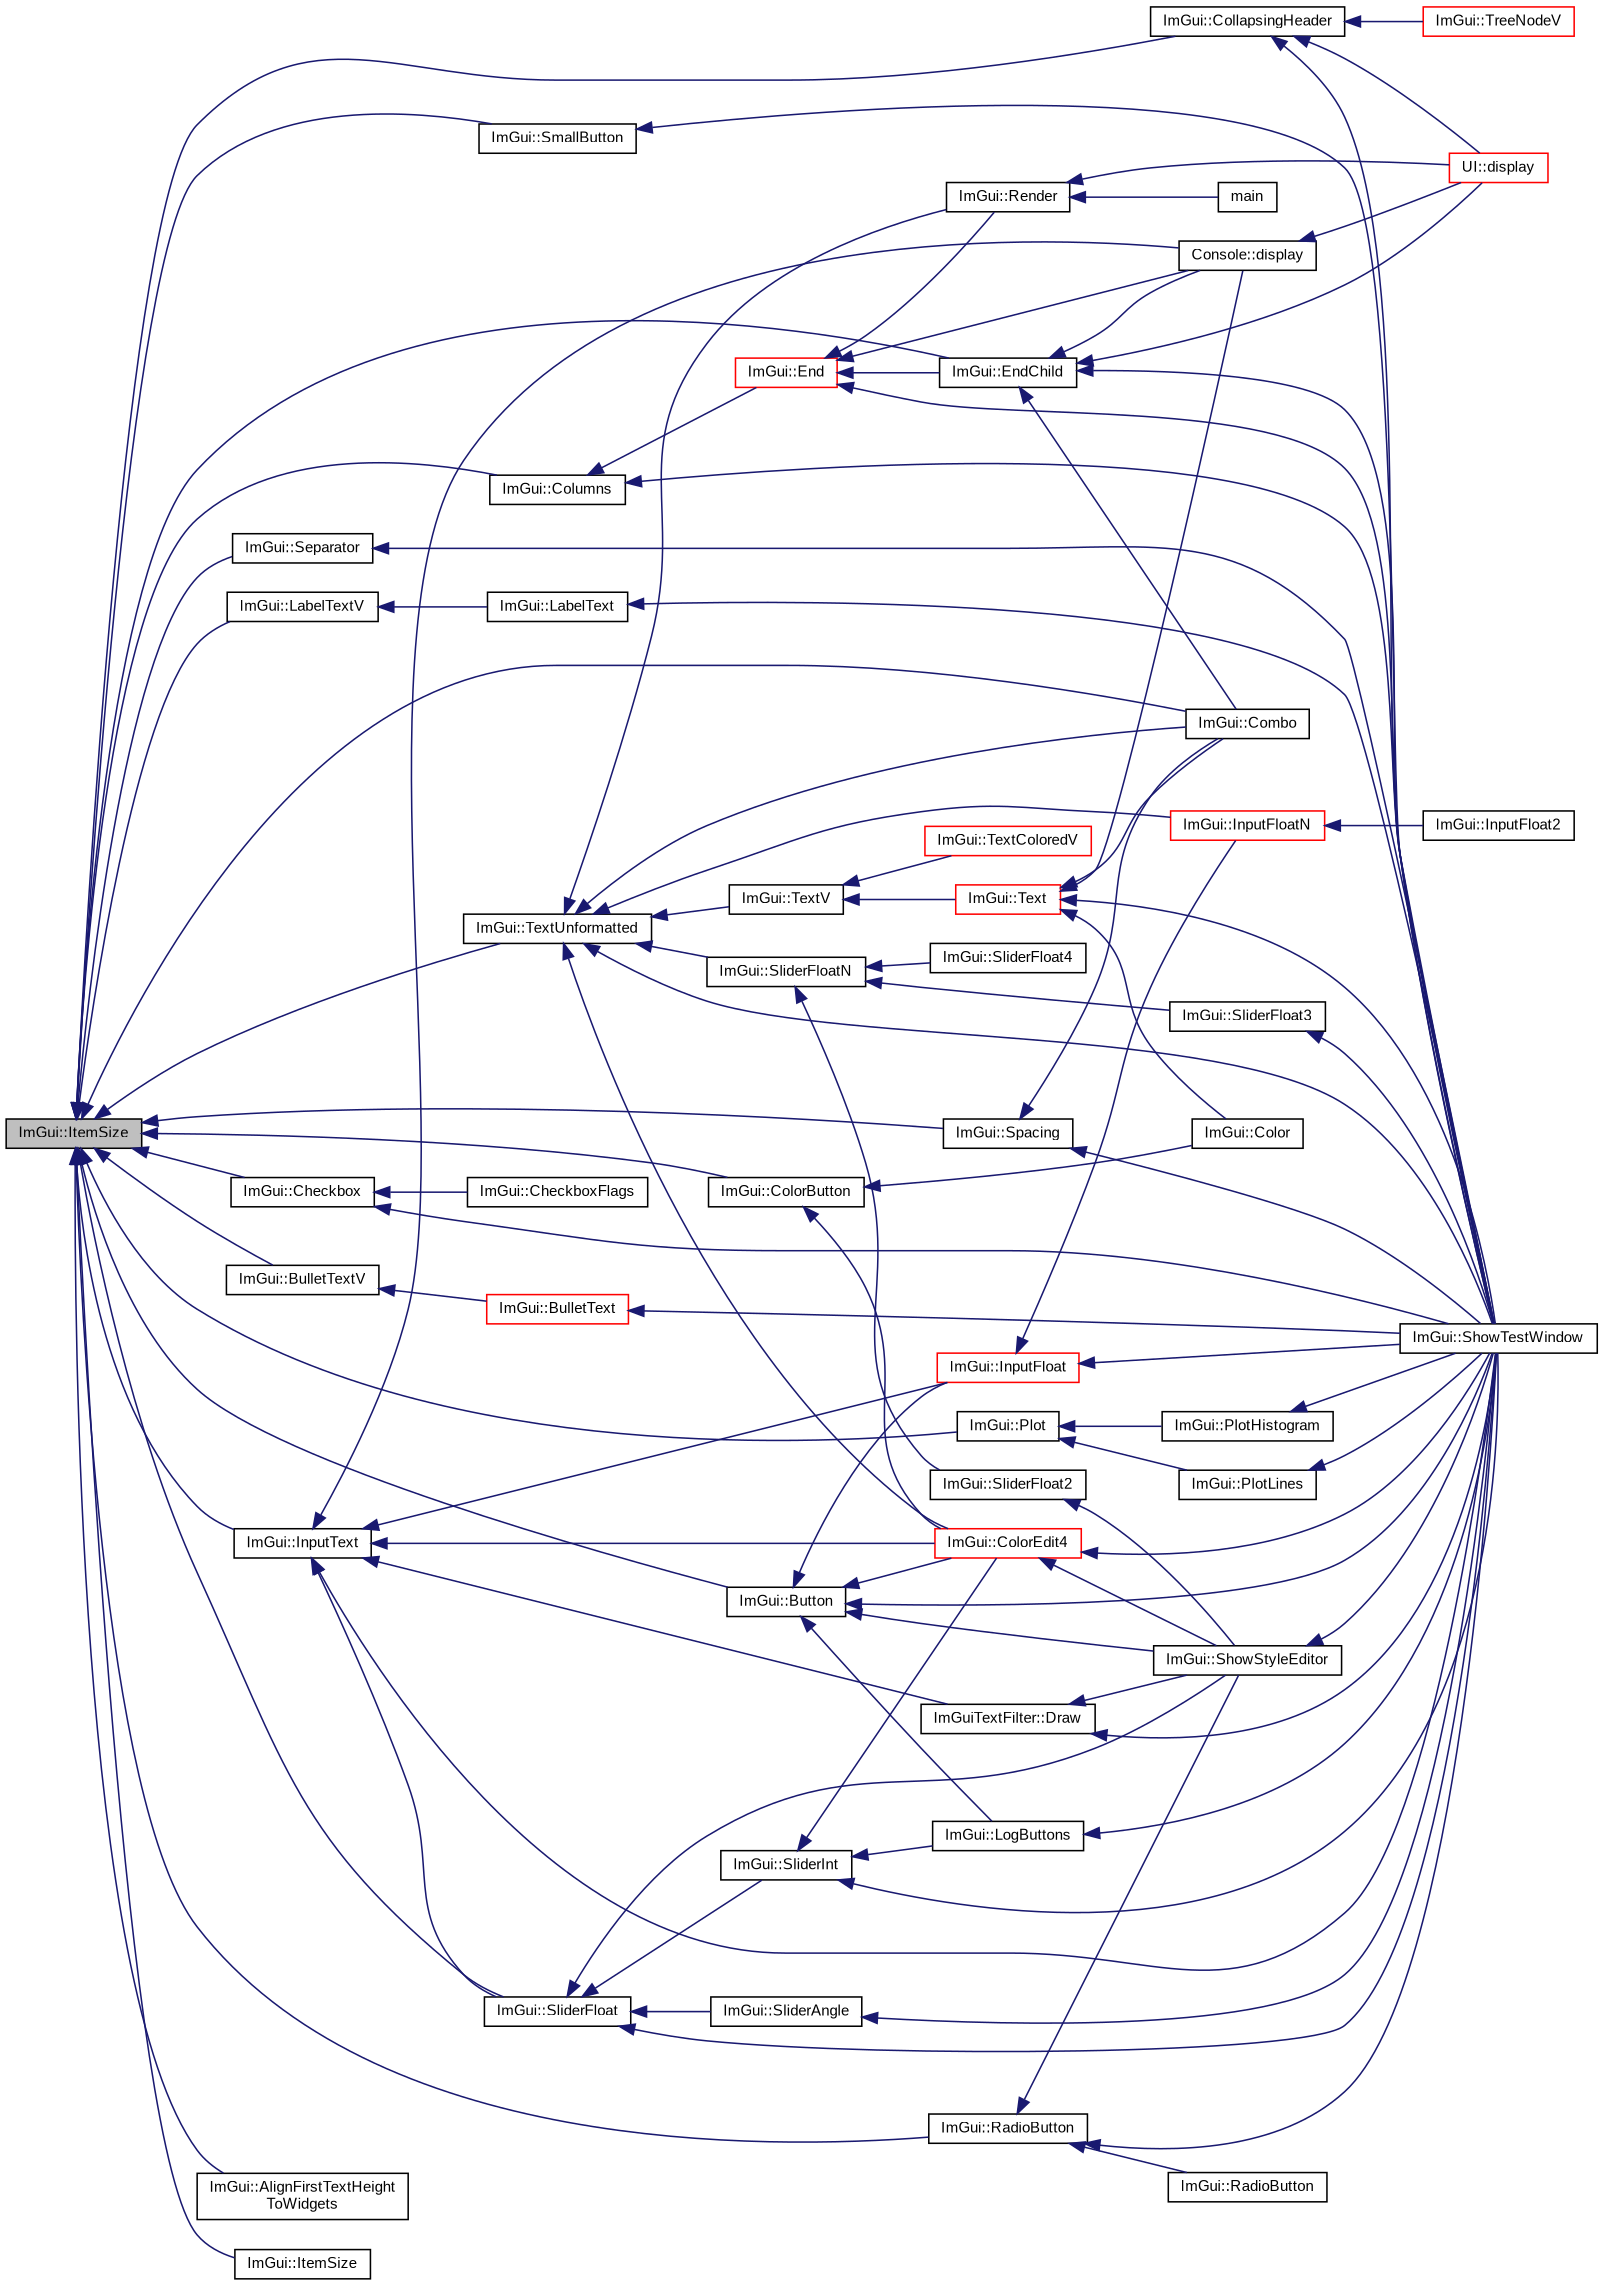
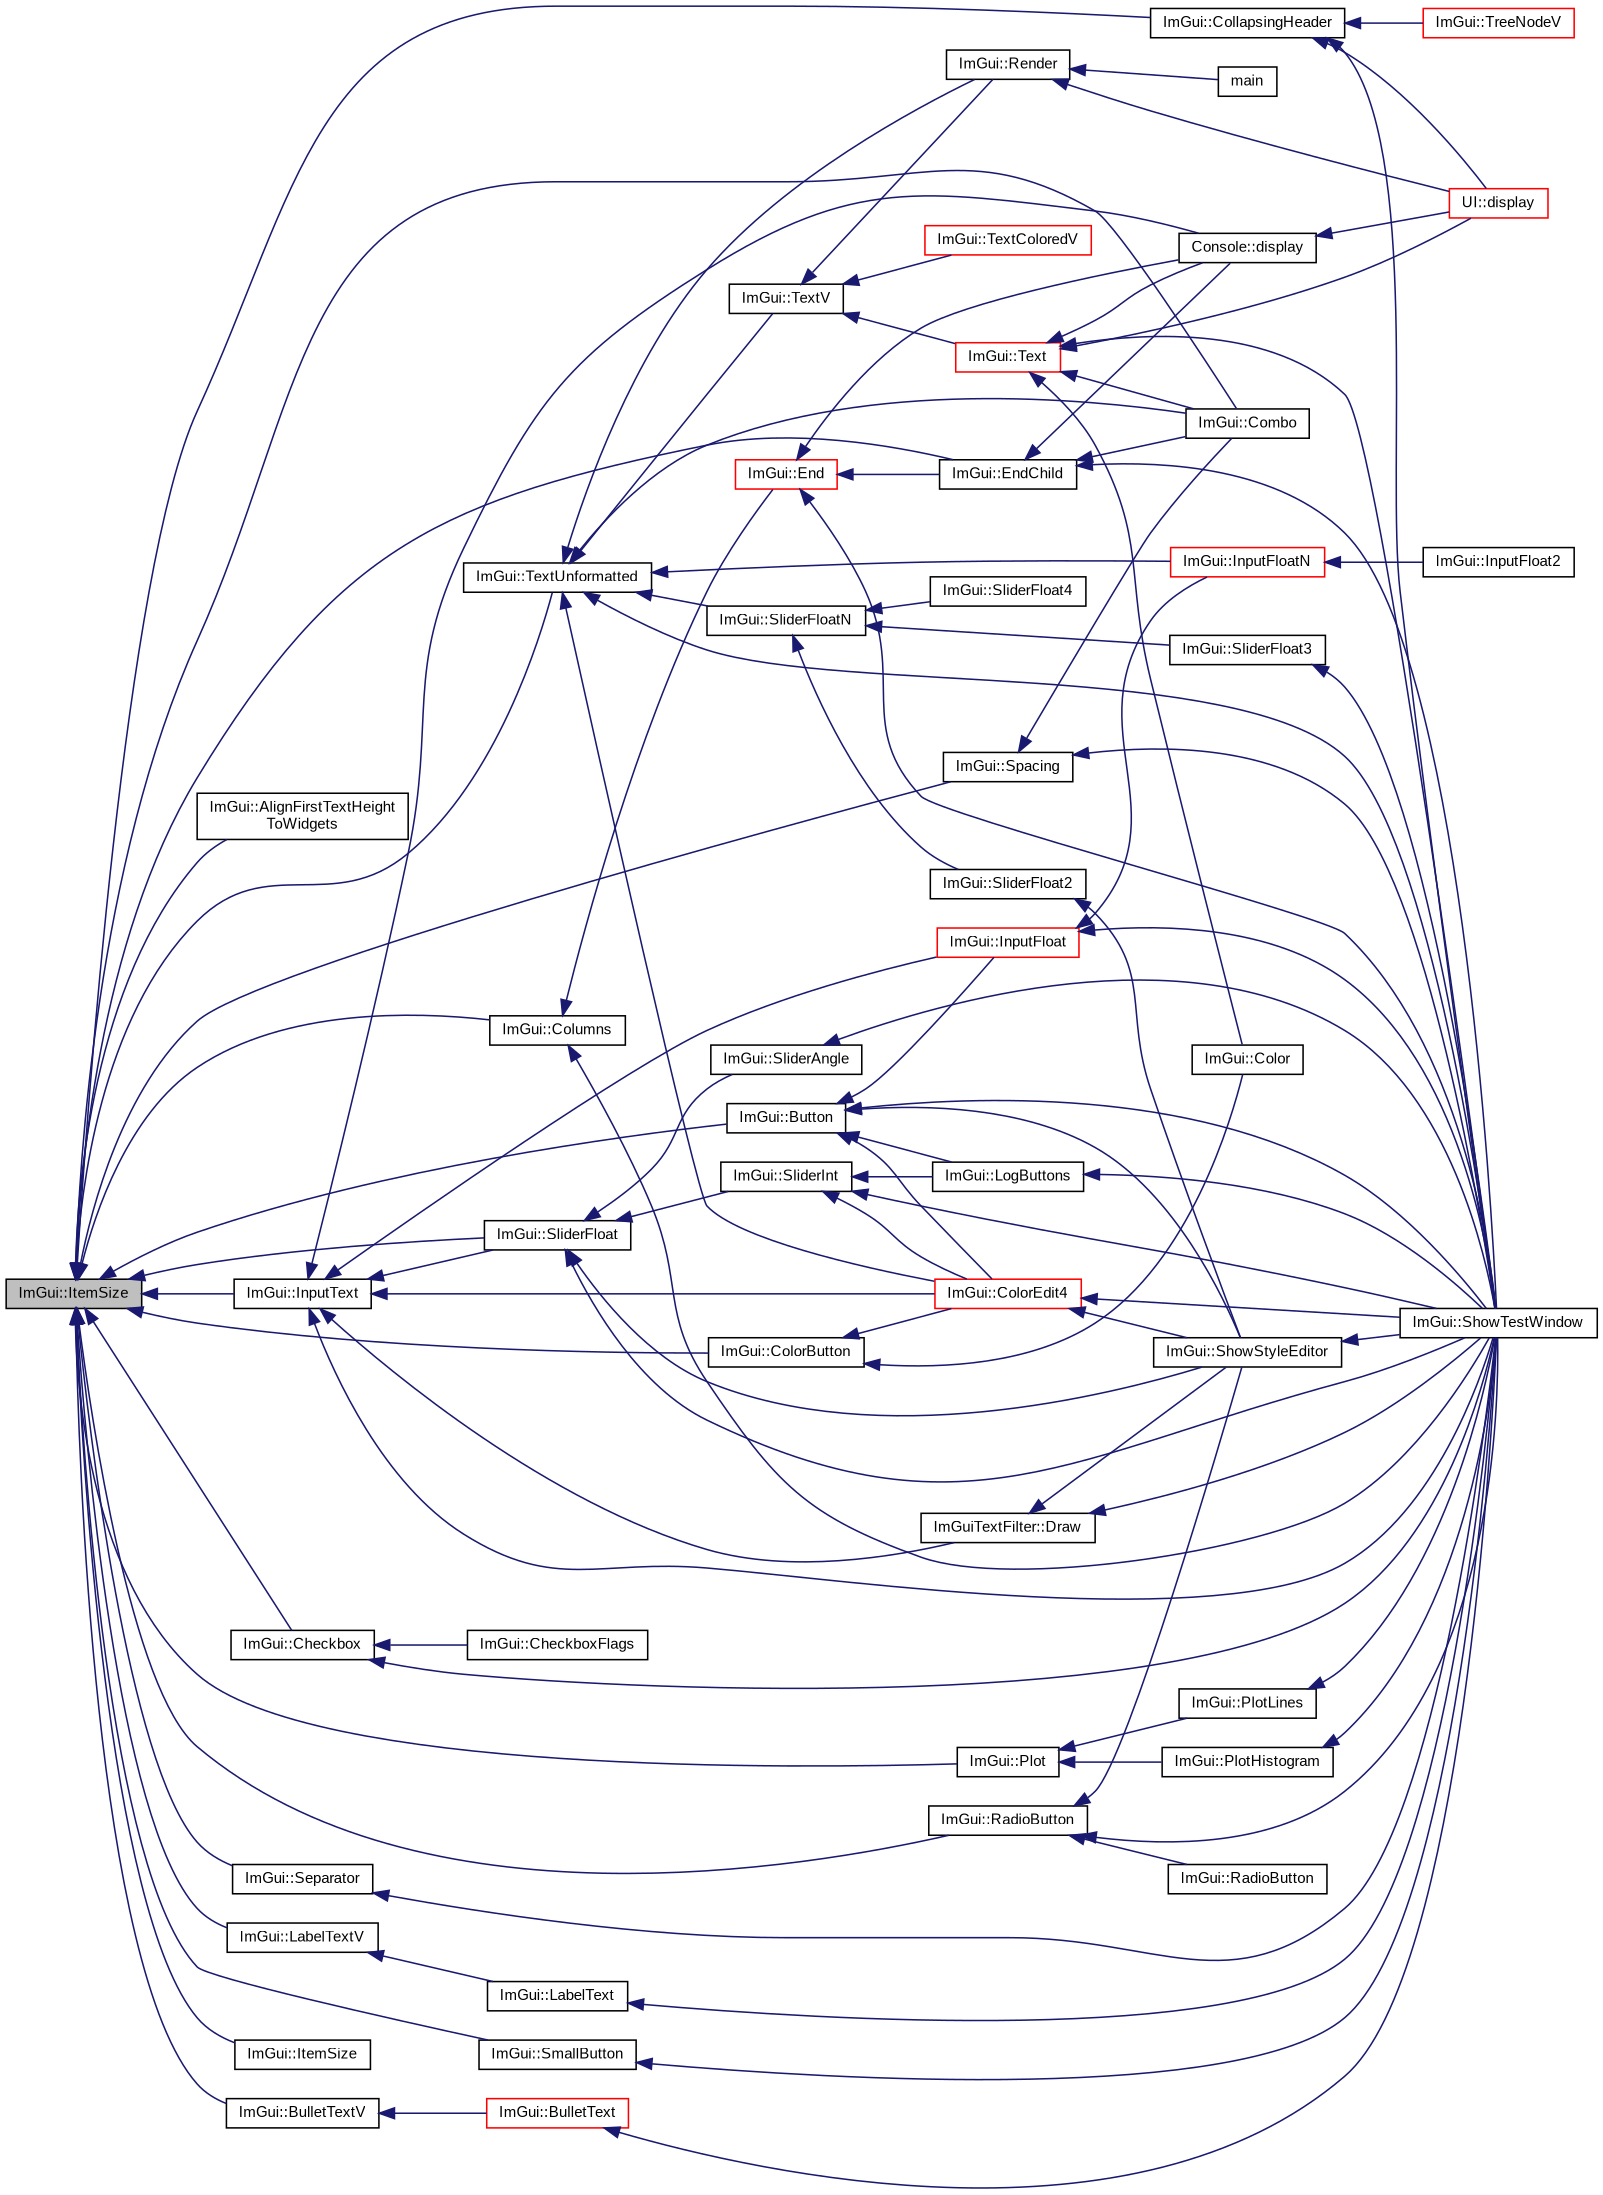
edge "ImGui::Render" -> "ImGui::End": now "ImGui::Render" -> "ImGui::TextV"
edge "UI::display" -> "ImGui::EndChild": now "UI::display" -> "ImGui::Text"
